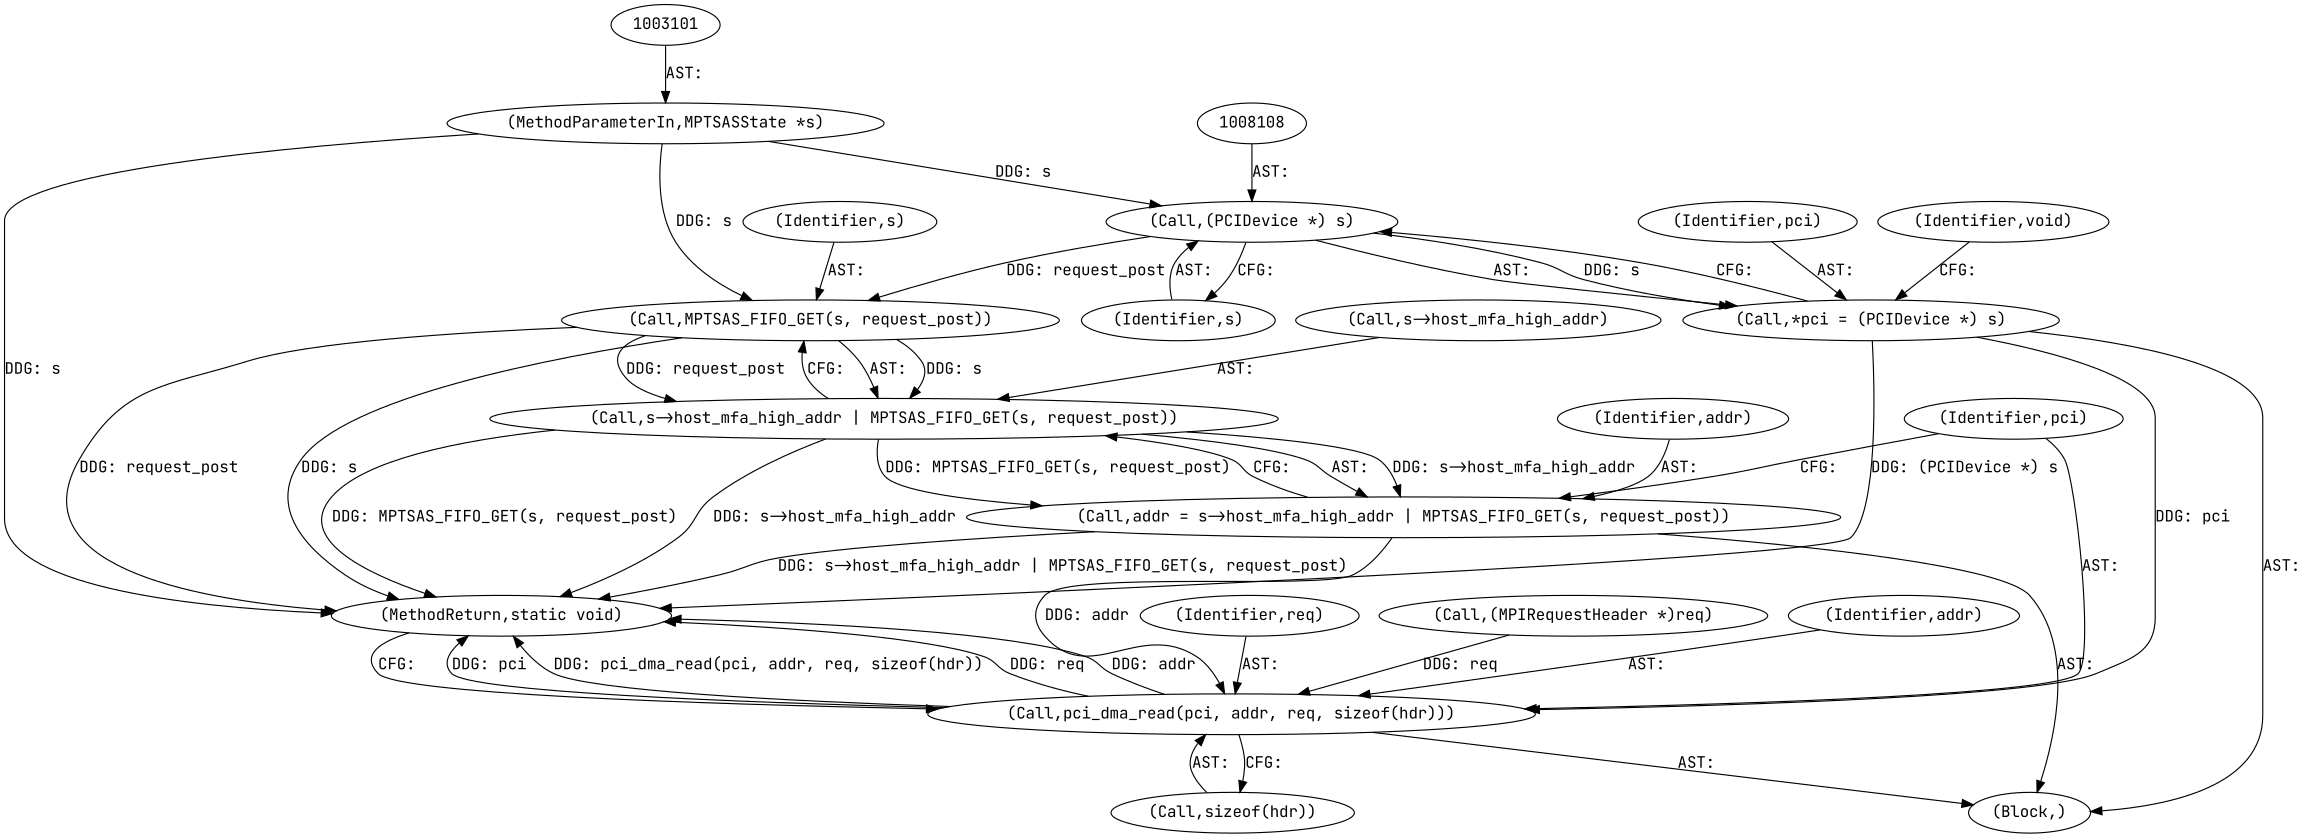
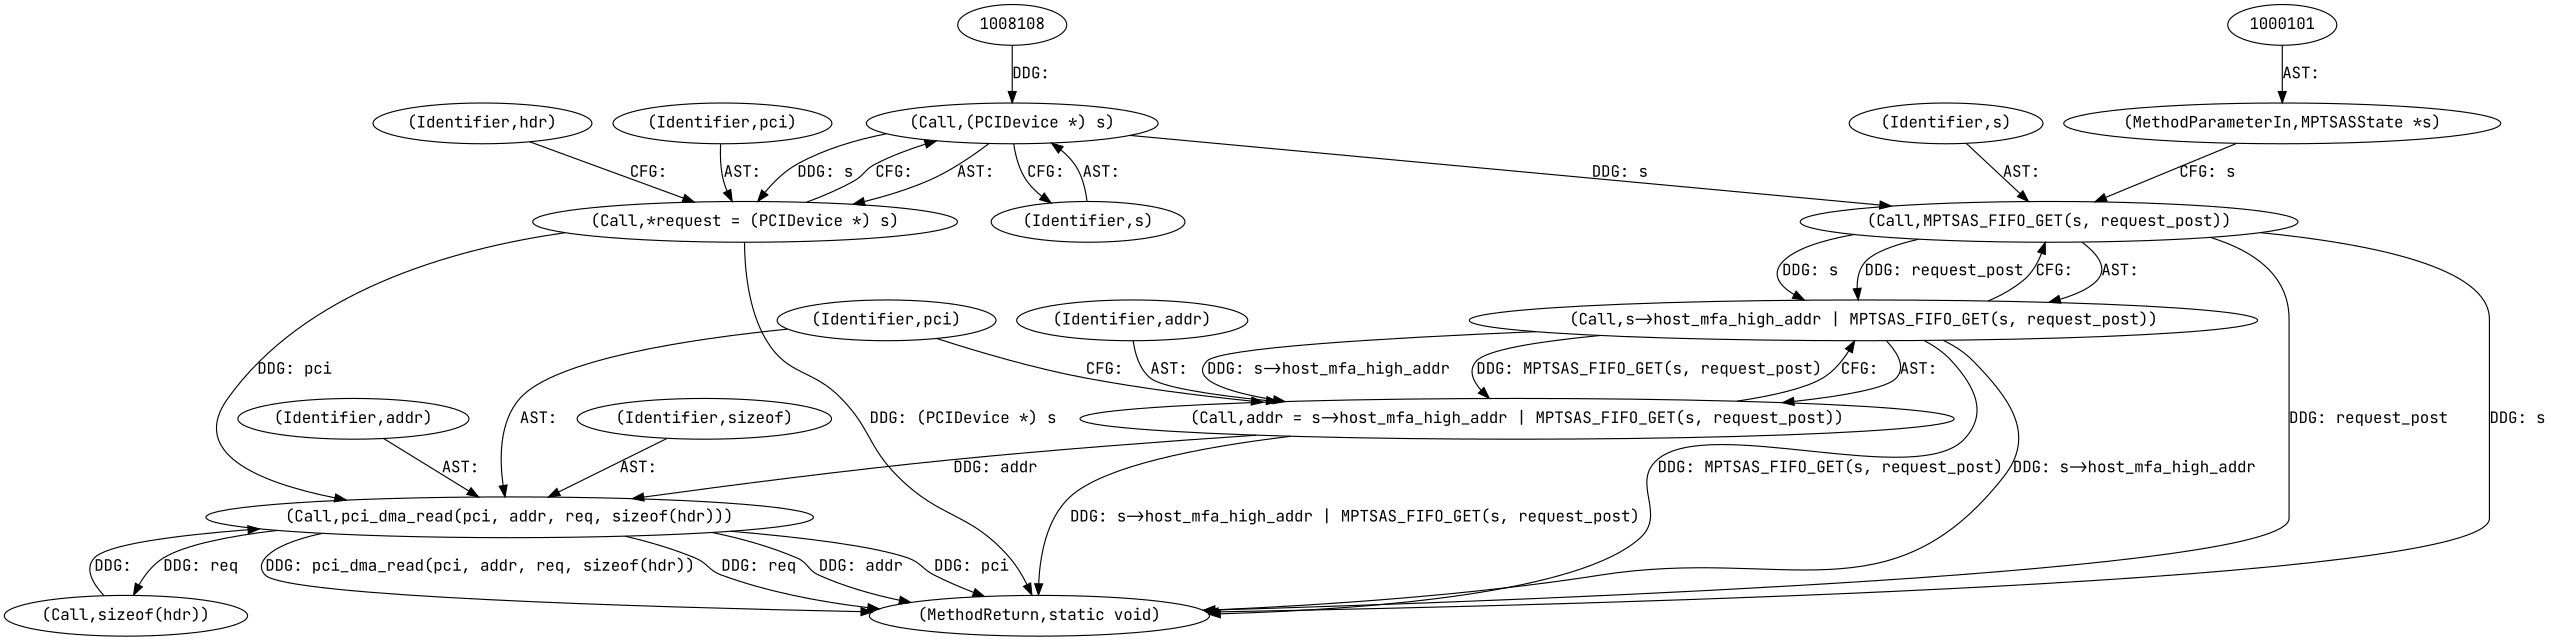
node "1003101": label "1003101" -> "1000101"
edge "(MethodParameterIn,MPTSASState *s)" -> "(Call,(PCIDevice *) s)": removed, label "DDG: s"
edge "1008108" -> "(Call,(PCIDevice *) s)": label "AST: " -> "DDG: "
edge "(MethodParameterIn,MPTSASState *s)" -> "(Call,MPTSAS_FIFO_GET(s, request_post))": label "DDG: s" -> "CFG: s"
node "(Identifier,void)": label "(Identifier,void)" -> "(Identifier,hdr)"
edge "(Call,(PCIDevice *) s)" -> "(Call,MPTSAS_FIFO_GET(s, request_post))": label "DDG: request_post" -> "DDG: s"
edge "(MethodParameterIn,MPTSASState *s)" -> "(MethodReturn,static void)": removed, label "DDG: s"
node "(Call,s->host_mfa_high_addr)": removed
node "(Call,*pci = (PCIDevice *) s)": label "(Call,*pci = (PCIDevice *) s)" -> "(Call,*request = (PCIDevice *) s)"
node "(Identifier,req)": label "(Identifier,req)" -> "(Identifier,sizeof)"
node "(Call,(MPIRequestHeader *)req)": removed
edge "(MethodReturn,static void)" -> "(Call,pci_dma_read(pci, addr, req, sizeof(hdr)))": removed, label "CFG:"
edge "(Call,sizeof(hdr))" -> "(Call,pci_dma_read(pci, addr, req, sizeof(hdr)))": label "AST: " -> "DDG: "
edge "(Call,pci_dma_read(pci, addr, req, sizeof(hdr)))" -> "(Call,sizeof(hdr))": label "CFG: " -> "DDG: req"
node "(Block,)": removed
